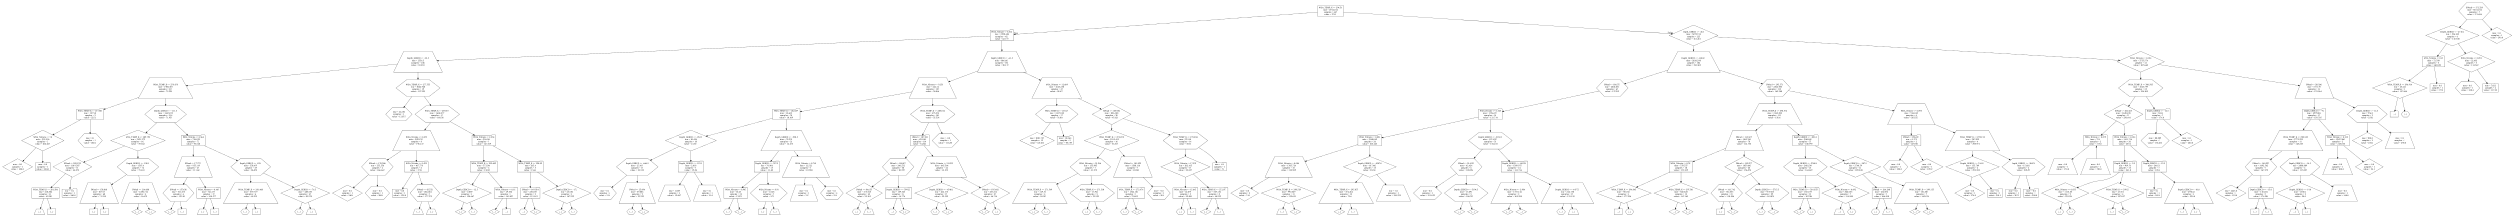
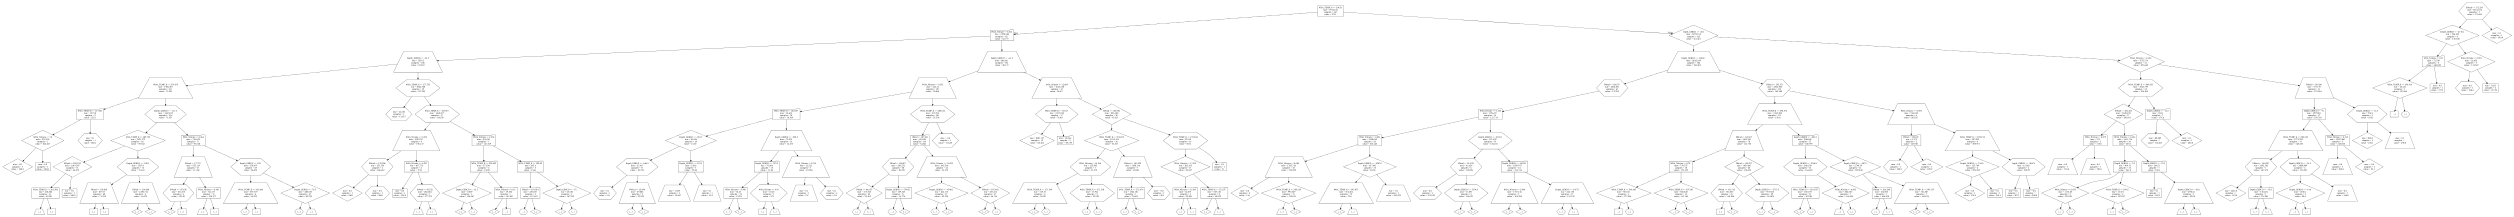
edge "mse = 0.0 samples = 1 value = 190.0" -> "WOA_Nitrate <= 0.079 mse = 75.0 samples = 2 value = 175.0": reversed
